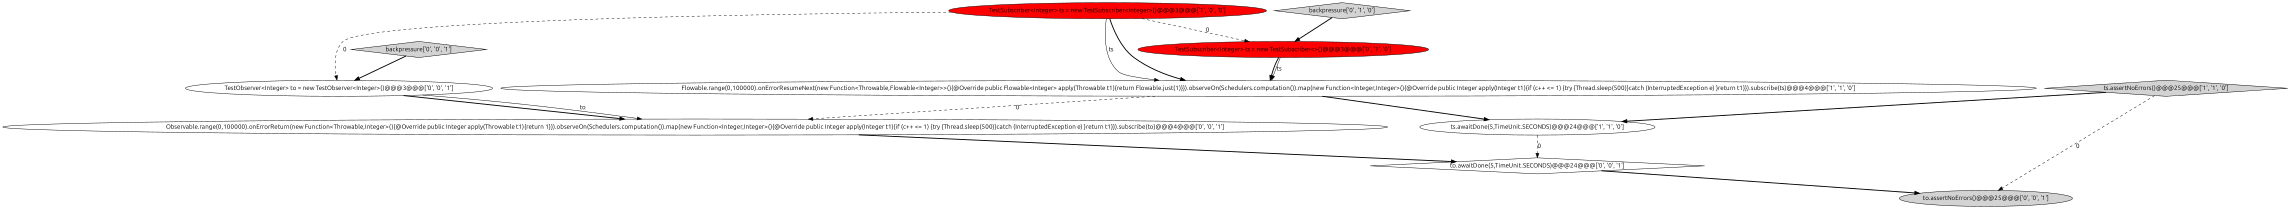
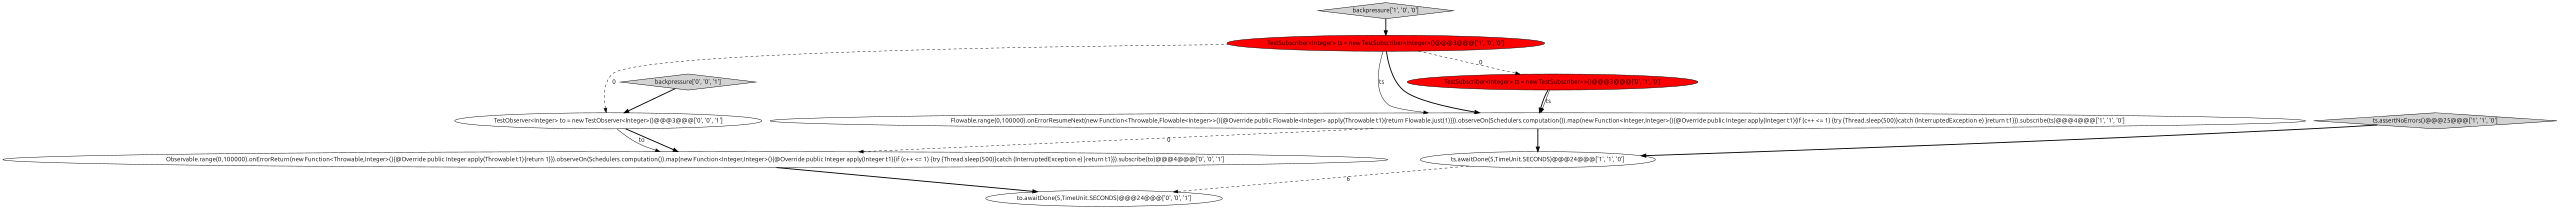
node "backpressure['0', '1', '0']": removed
node "backpressure['1', '0', '0']": added
edge "ts.awaitDone(5,TimeUnit.SECONDS)@@@24@@@['1', '1', '0']" -> "to.awaitDone(5,TimeUnit.SECONDS)@@@24@@@['0', '0', '1']": label "0" -> "6"
node "to.awaitDone(5,TimeUnit.SECONDS)@@@24@@@['0', '0', '1']": shape diamond -> ellipse
node "to.assertNoErrors()@@@25@@@['0', '0', '1']": removed
